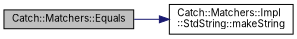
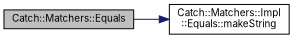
node "Catch::Matchers::Impl ::StdString::makeString": label "Catch::Matchers::Impl ::StdString::makeString" -> "Catch::Matchers::Impl ::Equals::makeString"
